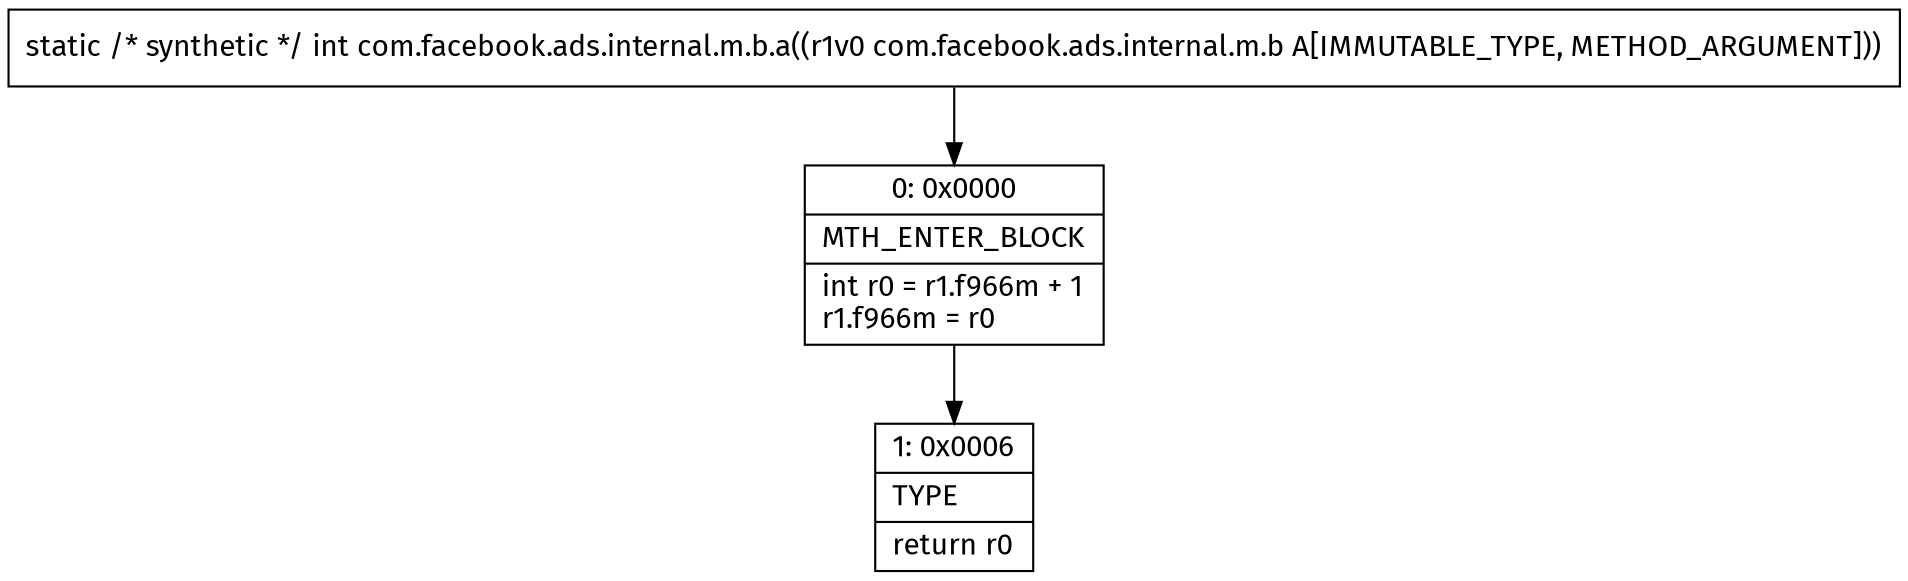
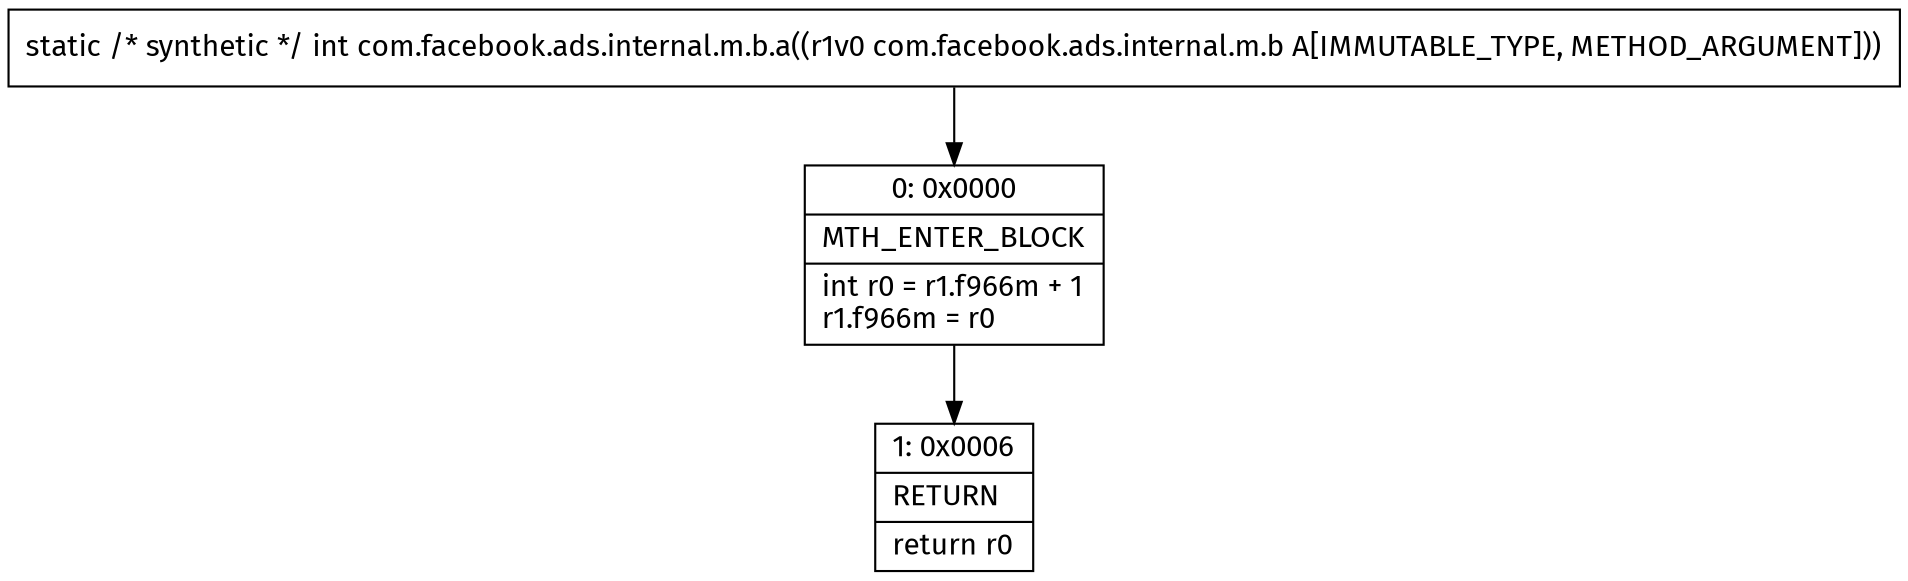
node "1: 0x0006": text "TYPE" -> "RETURN"
